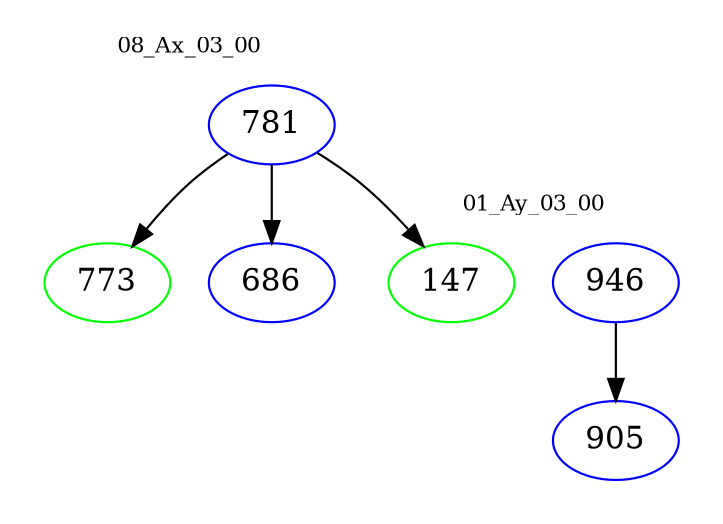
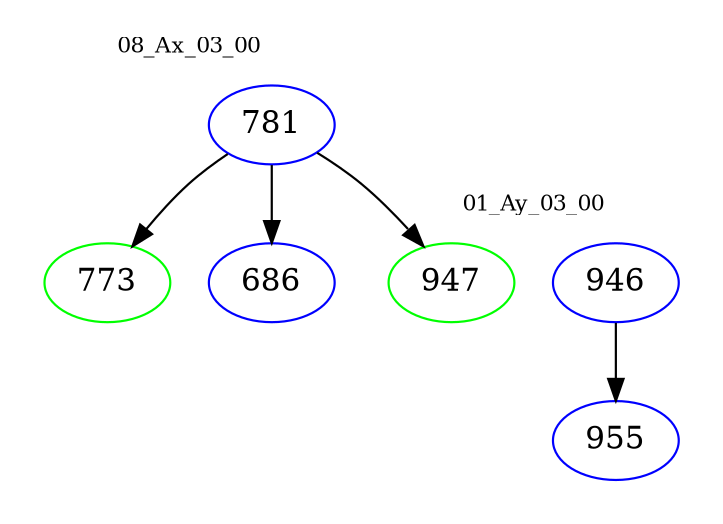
node "147": label "147" -> "947"
node "905": label "905" -> "955"
